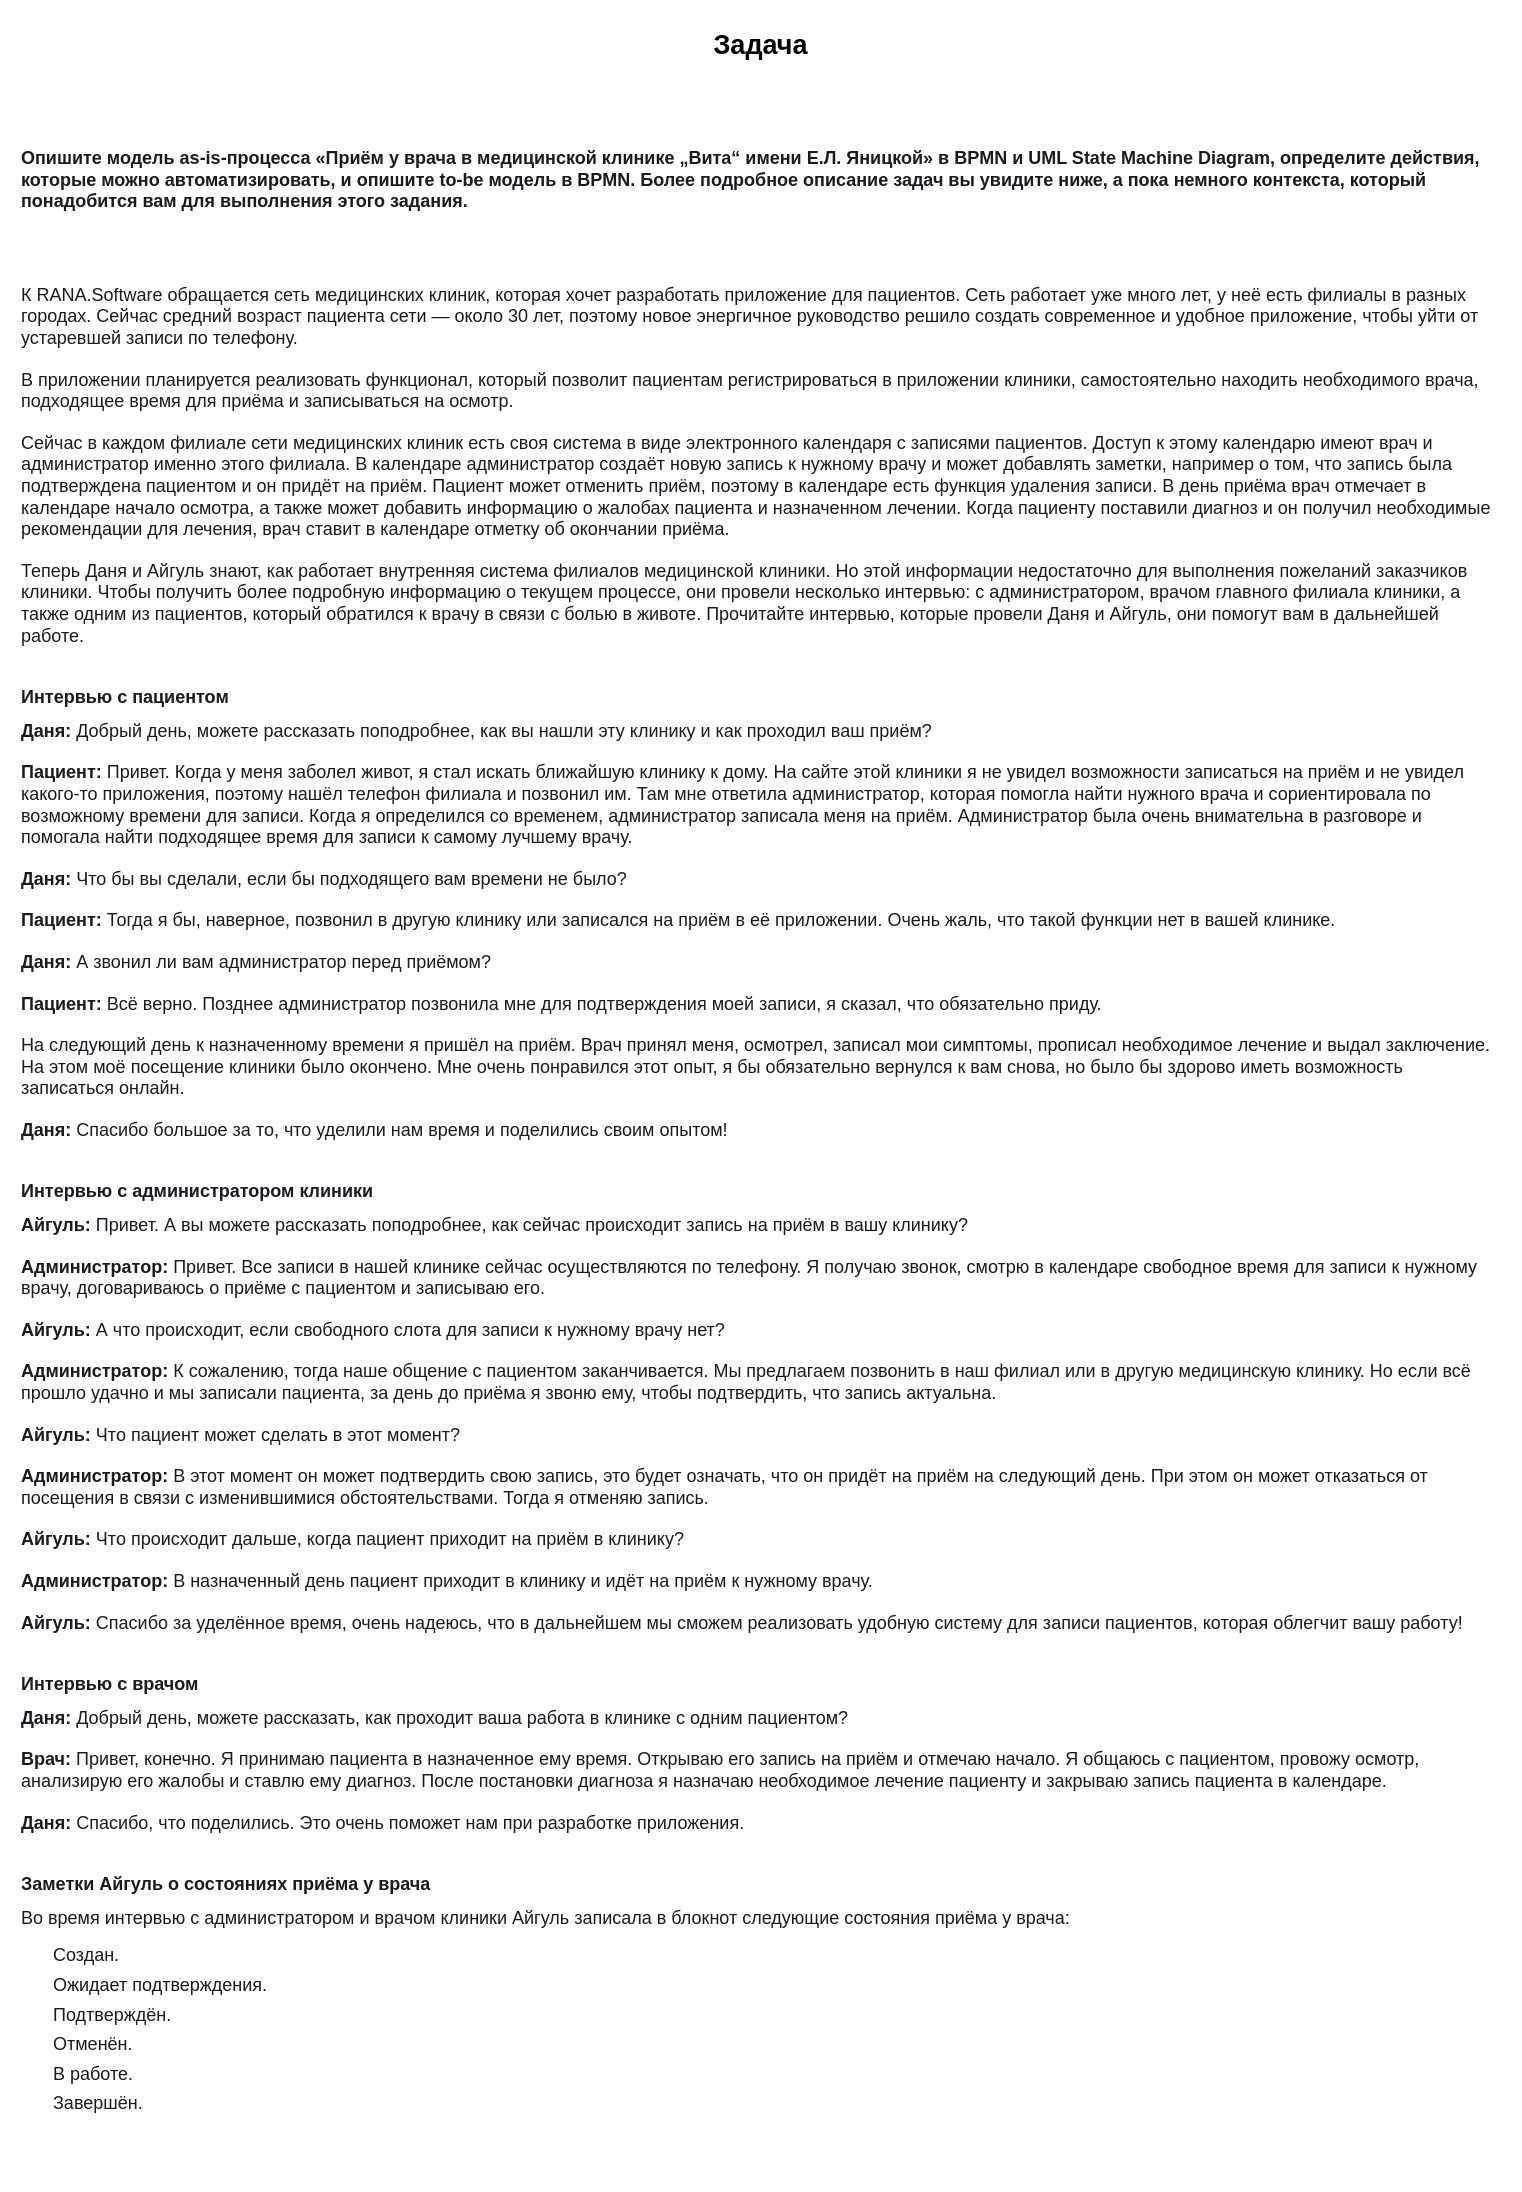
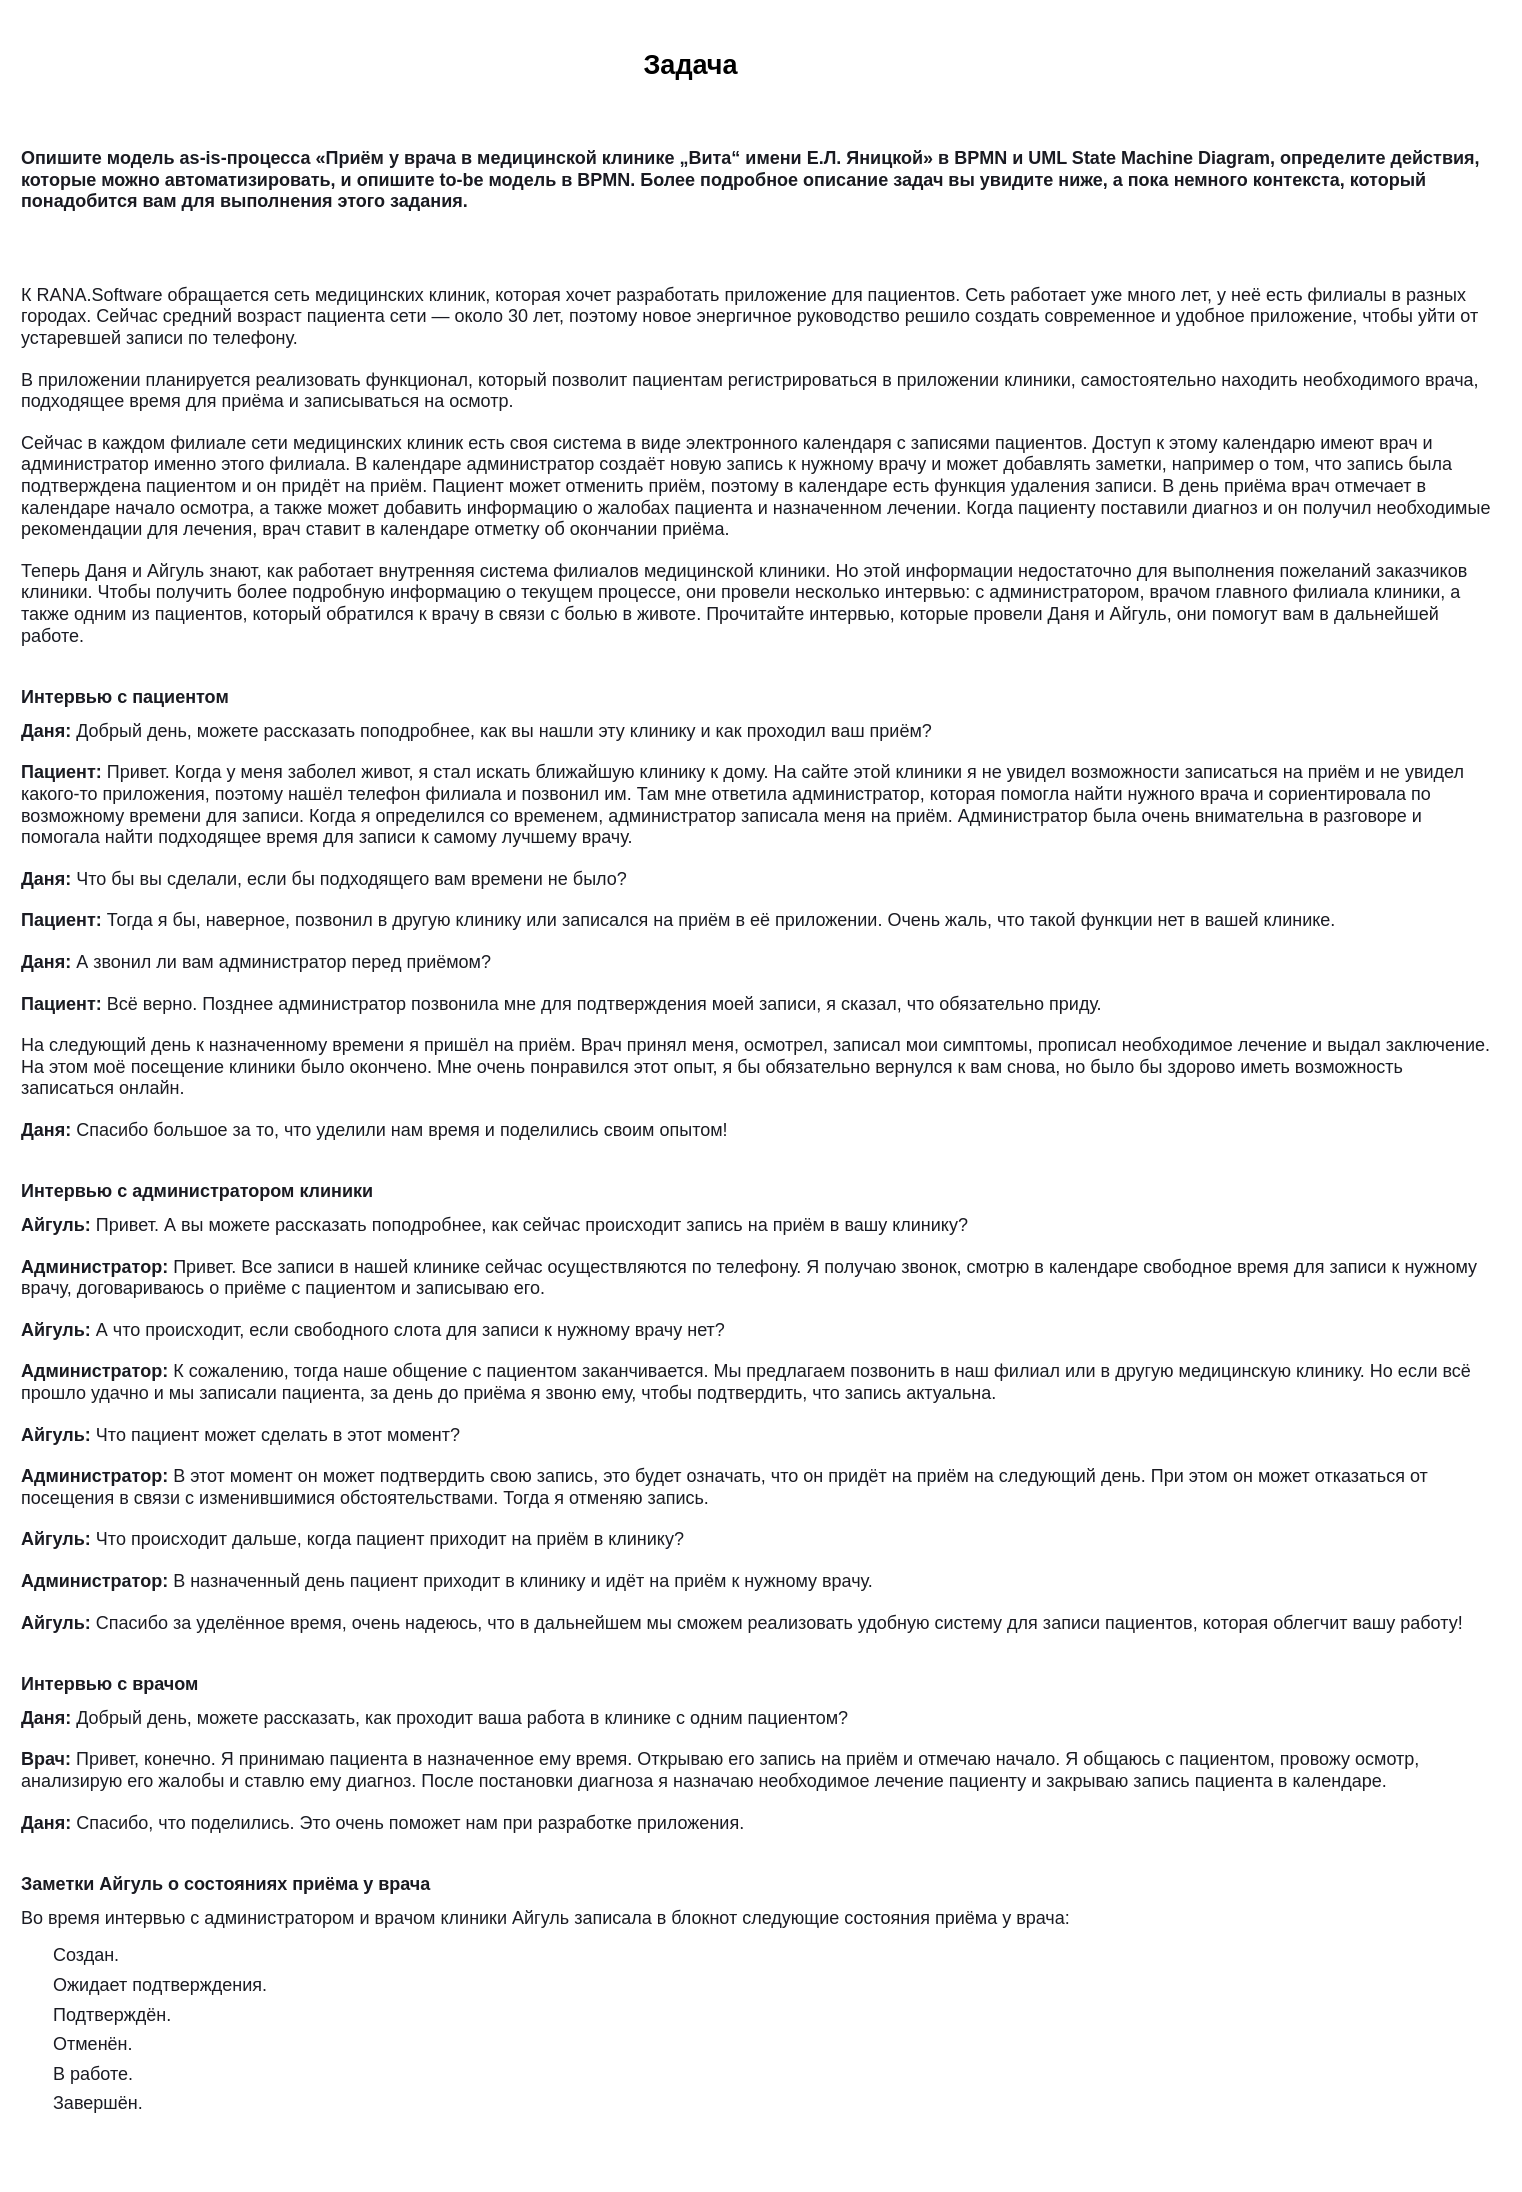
node "Задача": moved (761, 46) -> (691, 66)
